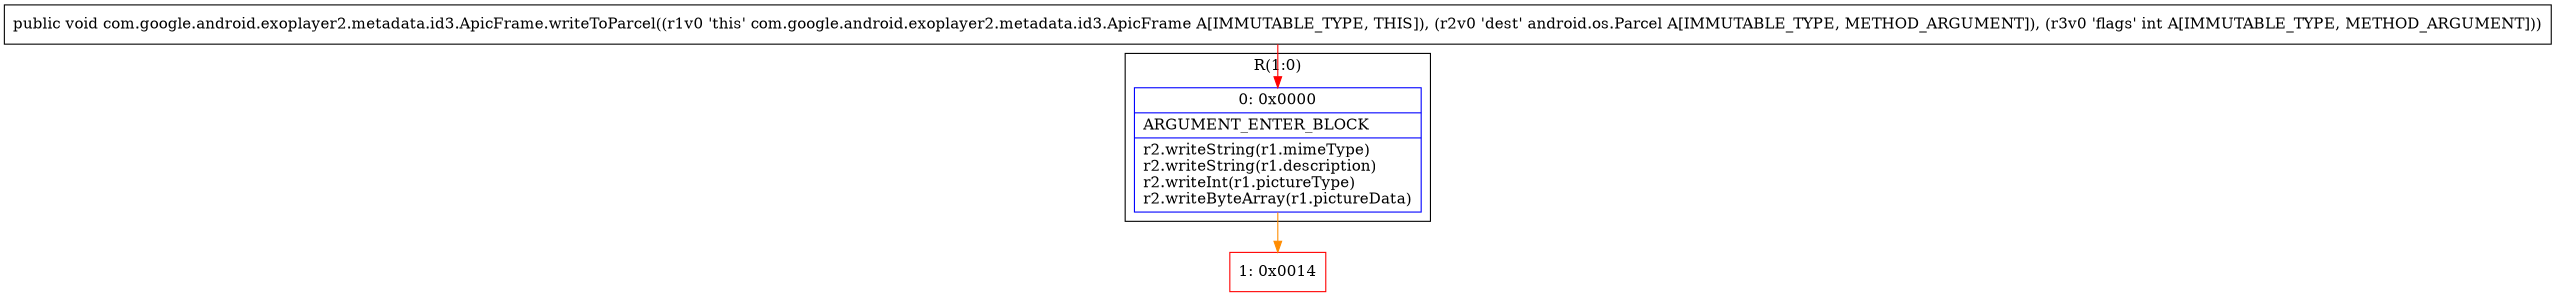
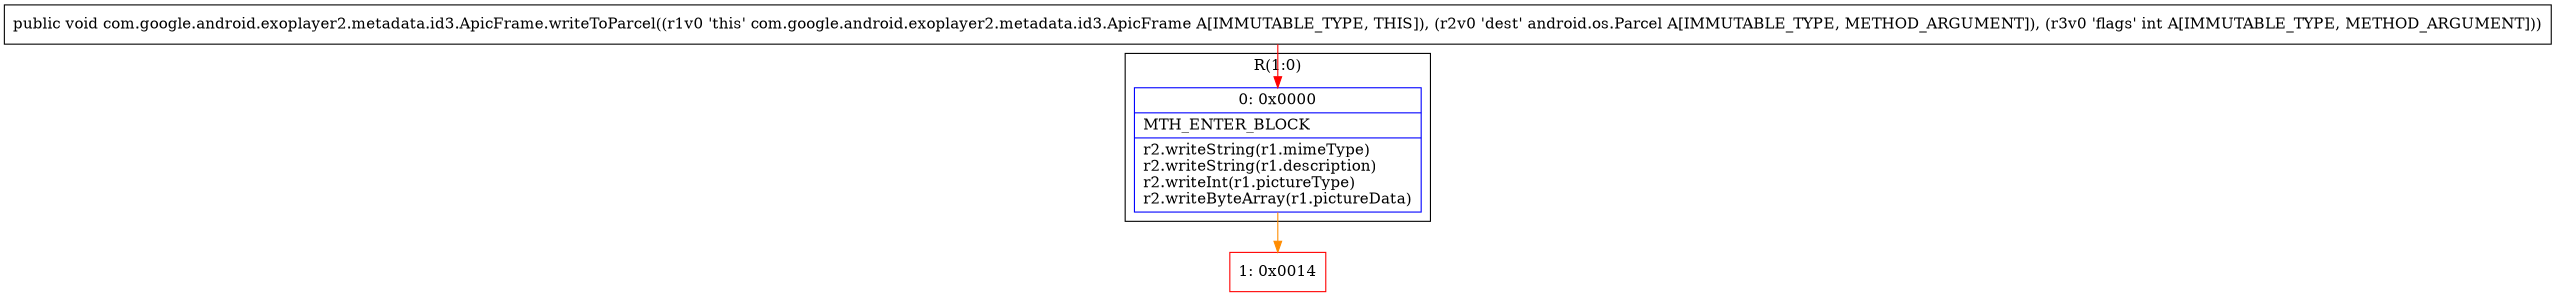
node "0: 0x0000": text "ARGUMENT_ENTER_BLOCK" -> "MTH_ENTER_BLOCK"
